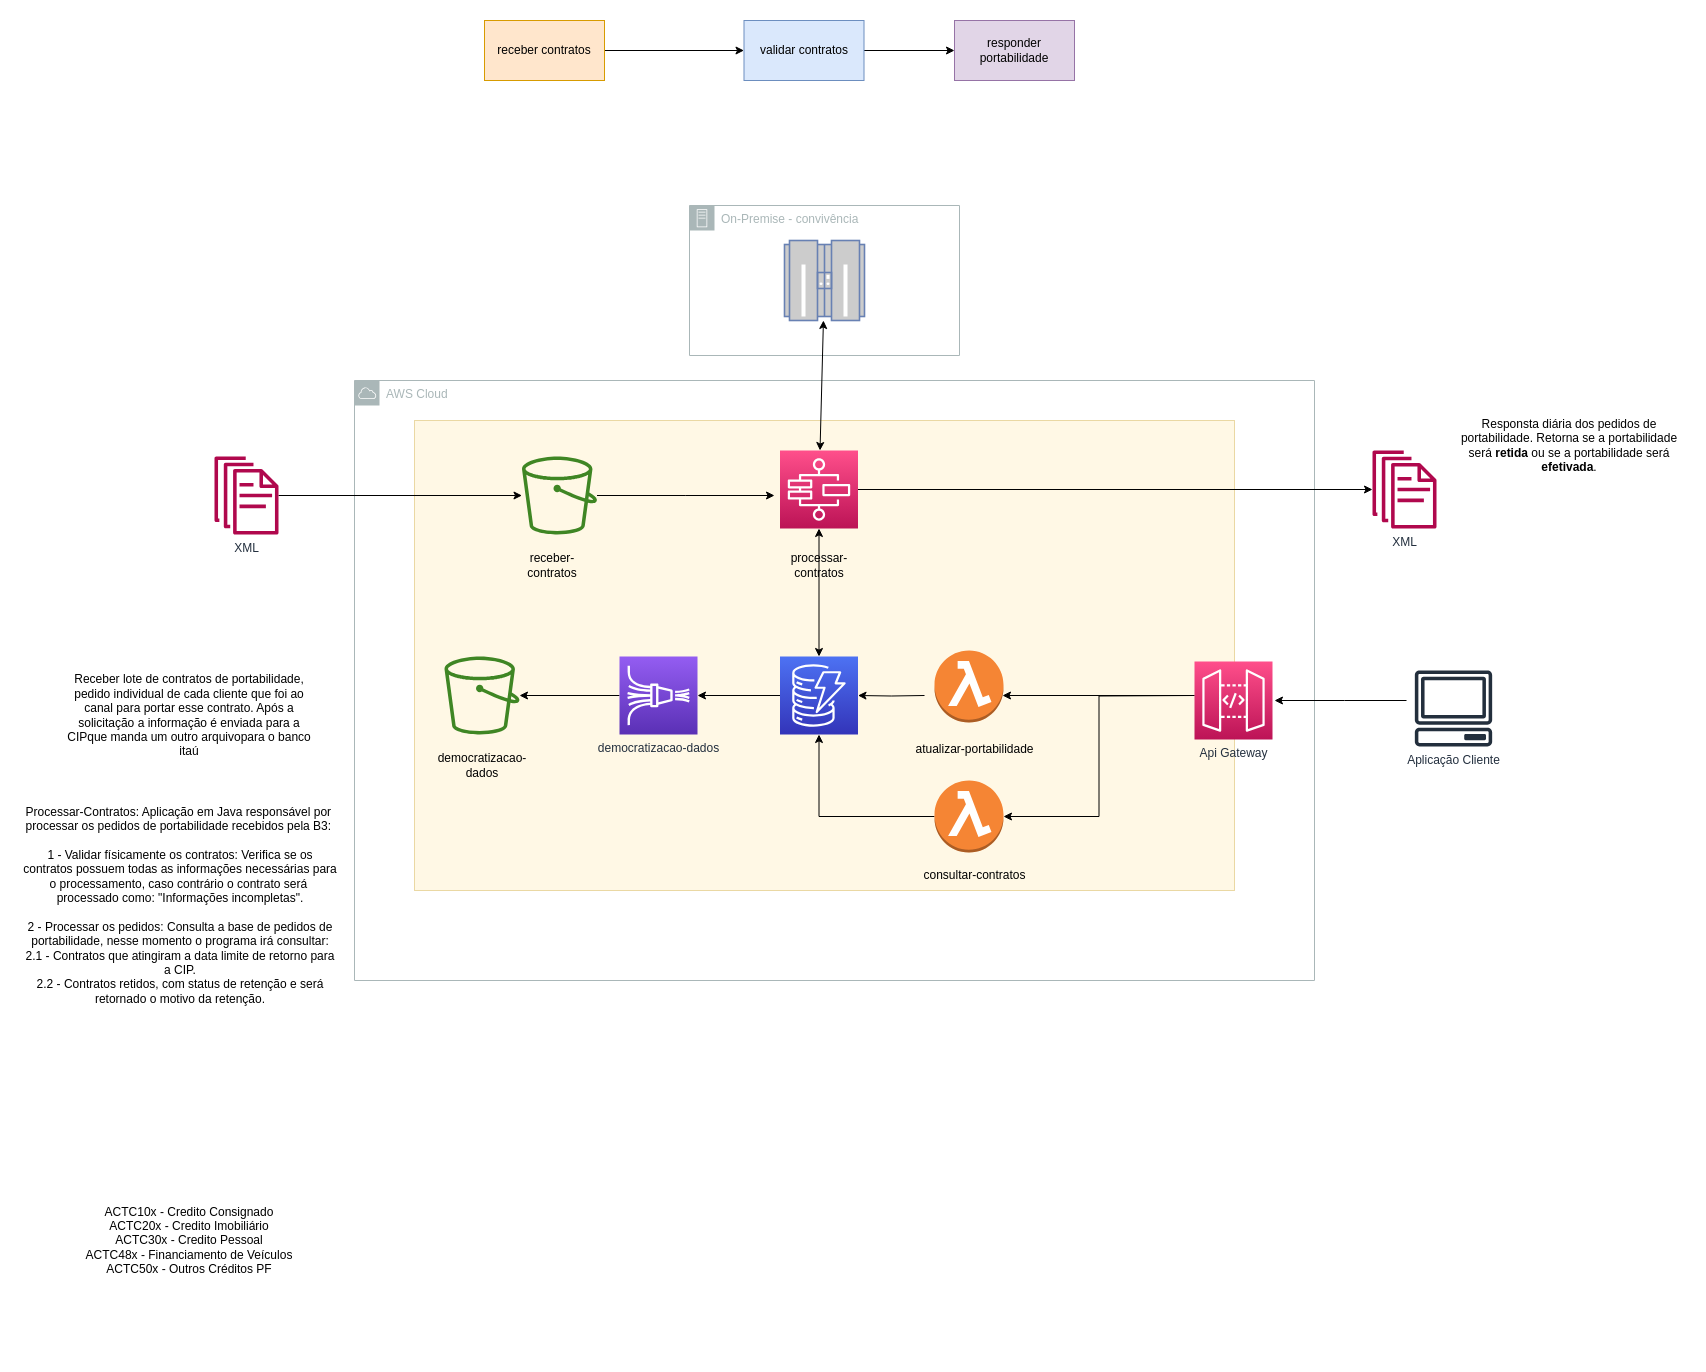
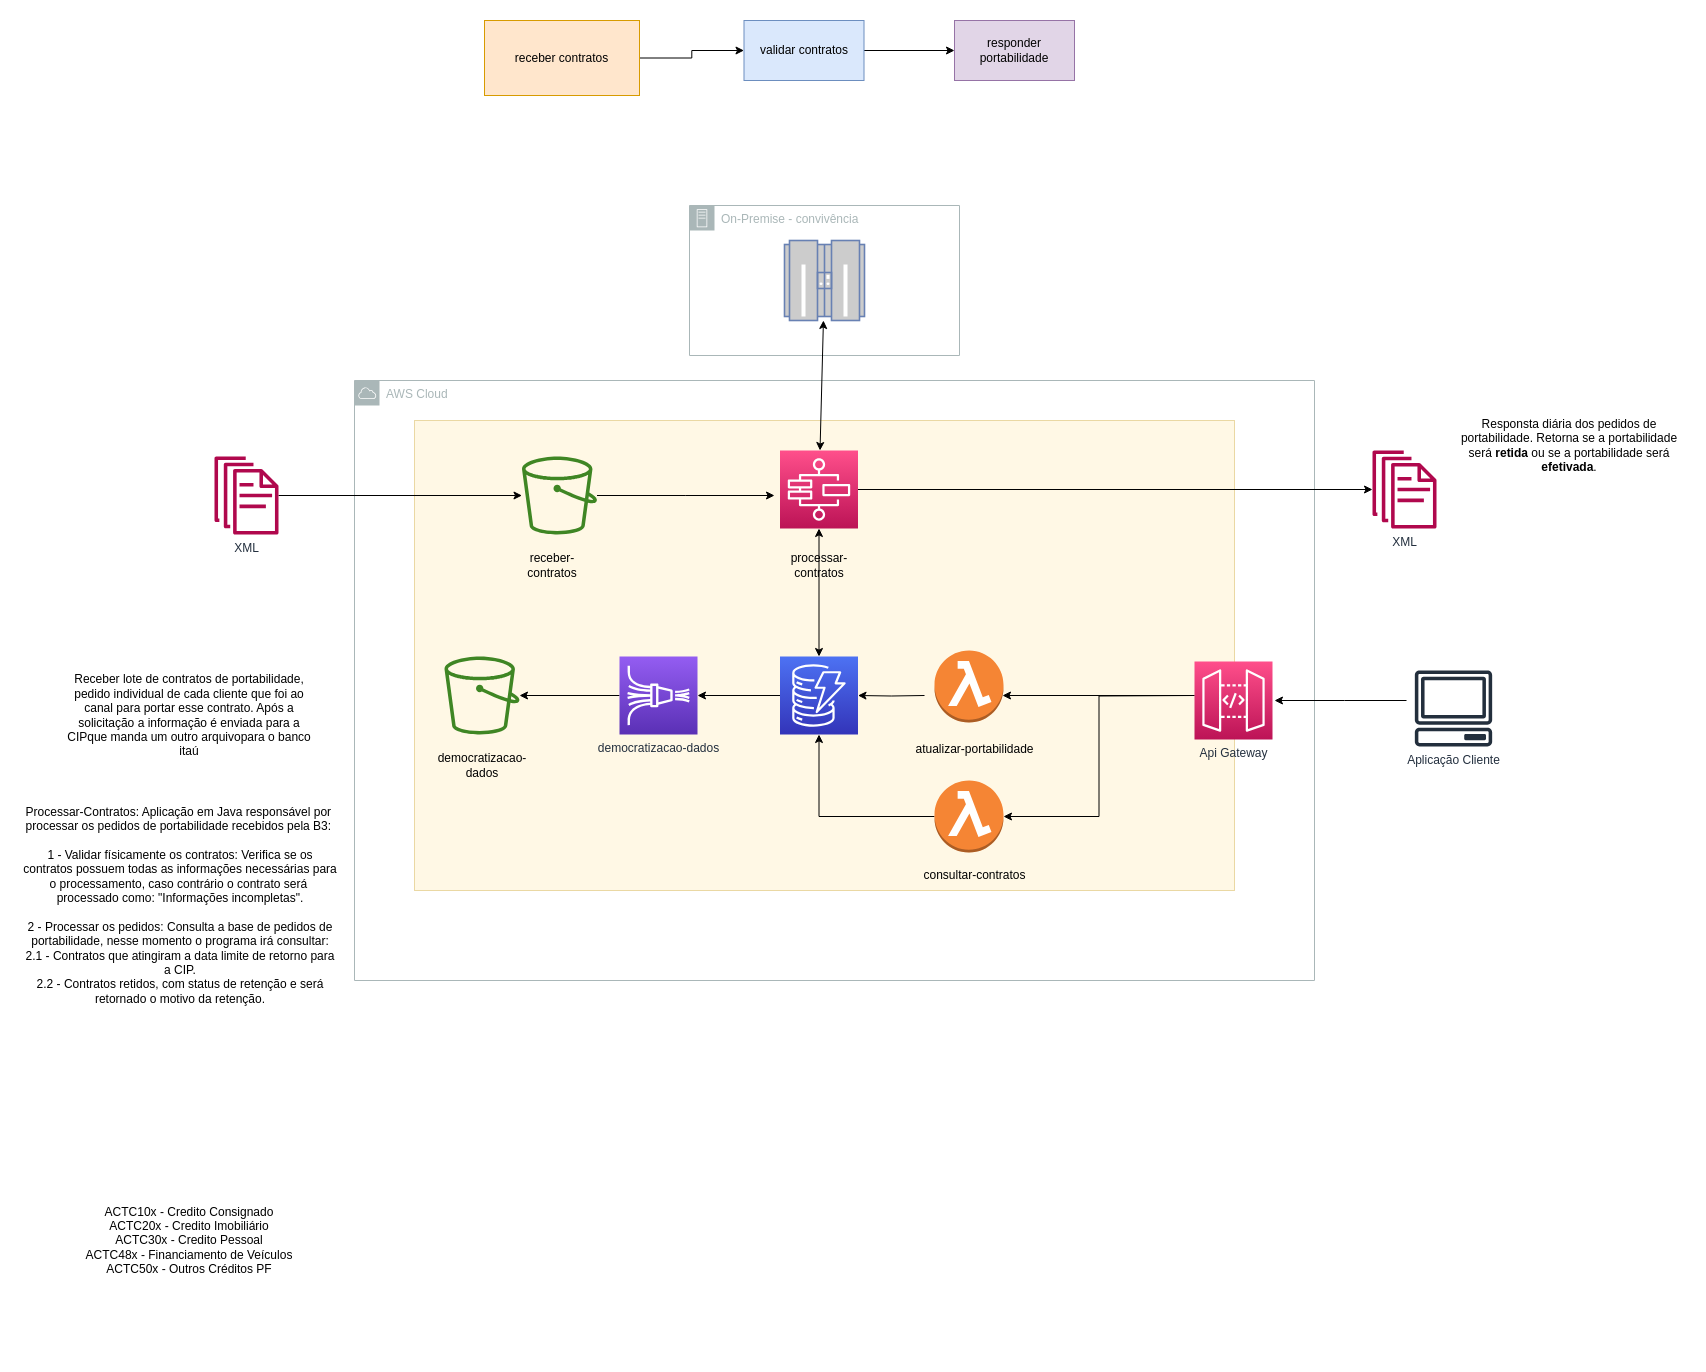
node "receber contratos": size 120x60 -> 155x75
